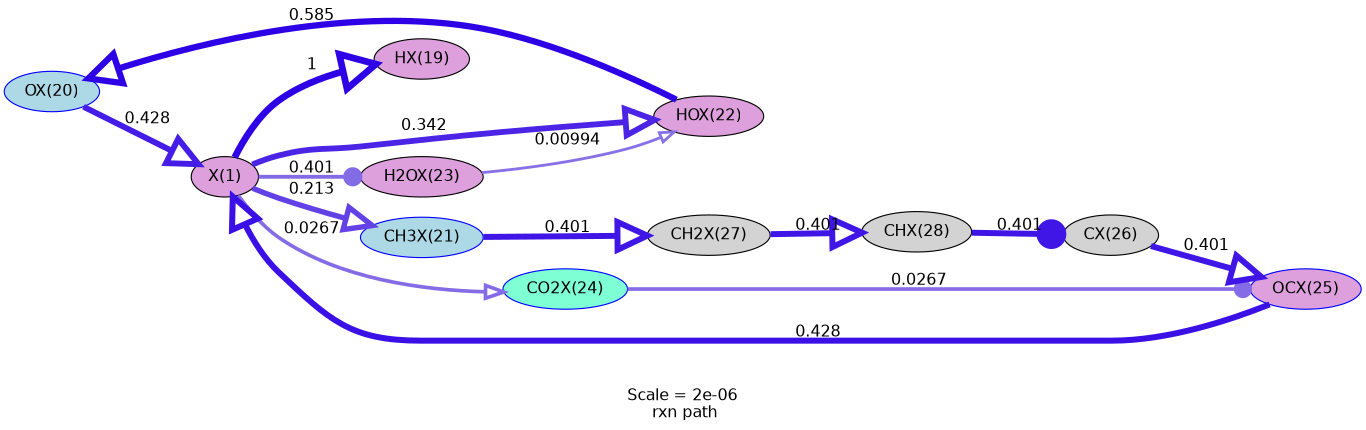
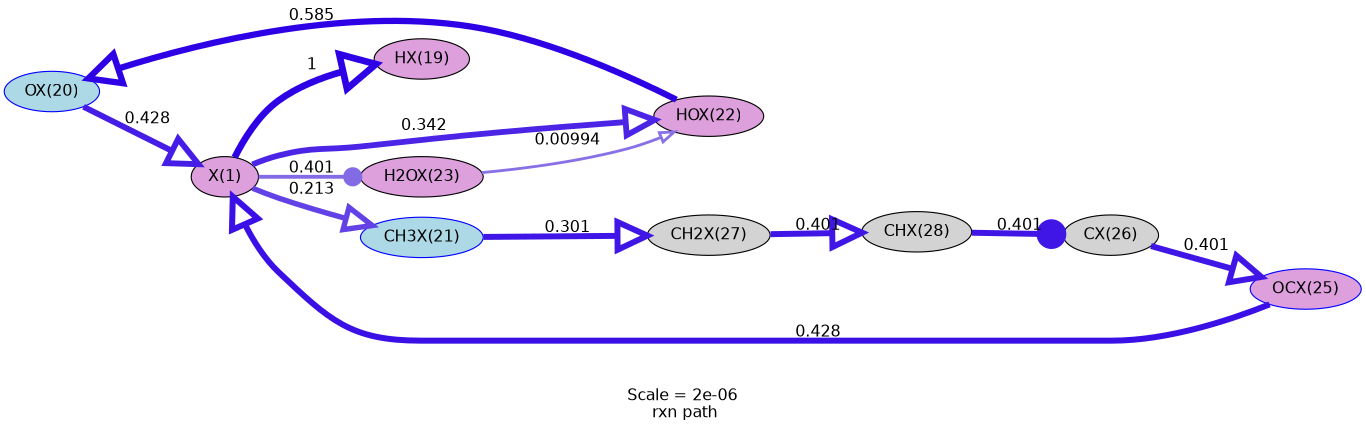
edge "CH3X(21)" -> "CH2X(27)": label " 0.401" -> " 0.301"
node "CO2X(24)": removed
